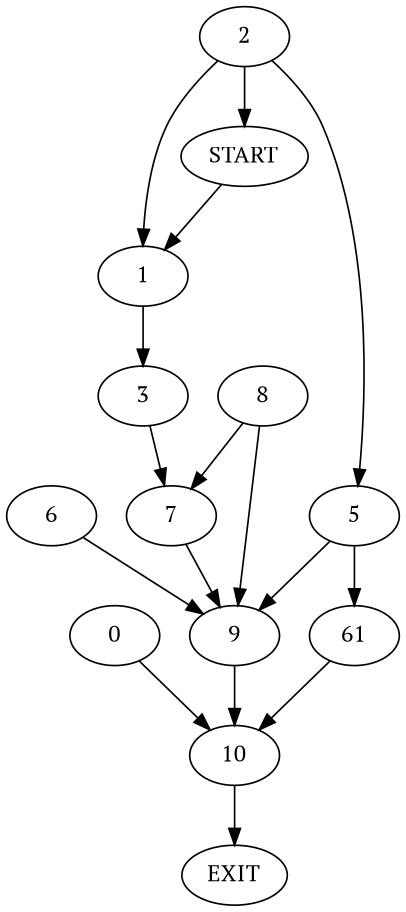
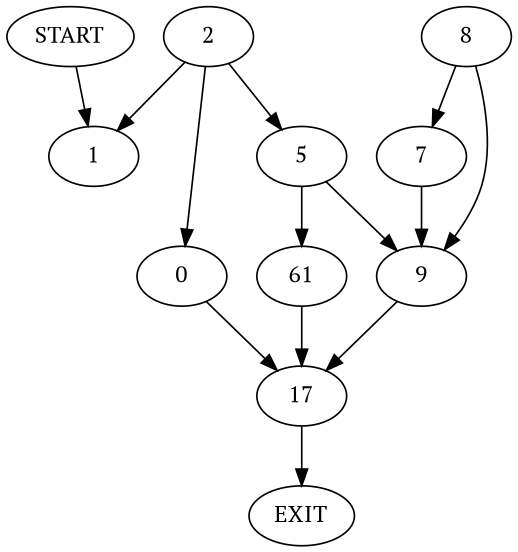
edge "2" -> "START": now "2" -> "0"
node "3": removed
node "6": removed
node "10": label "10" -> "17"
